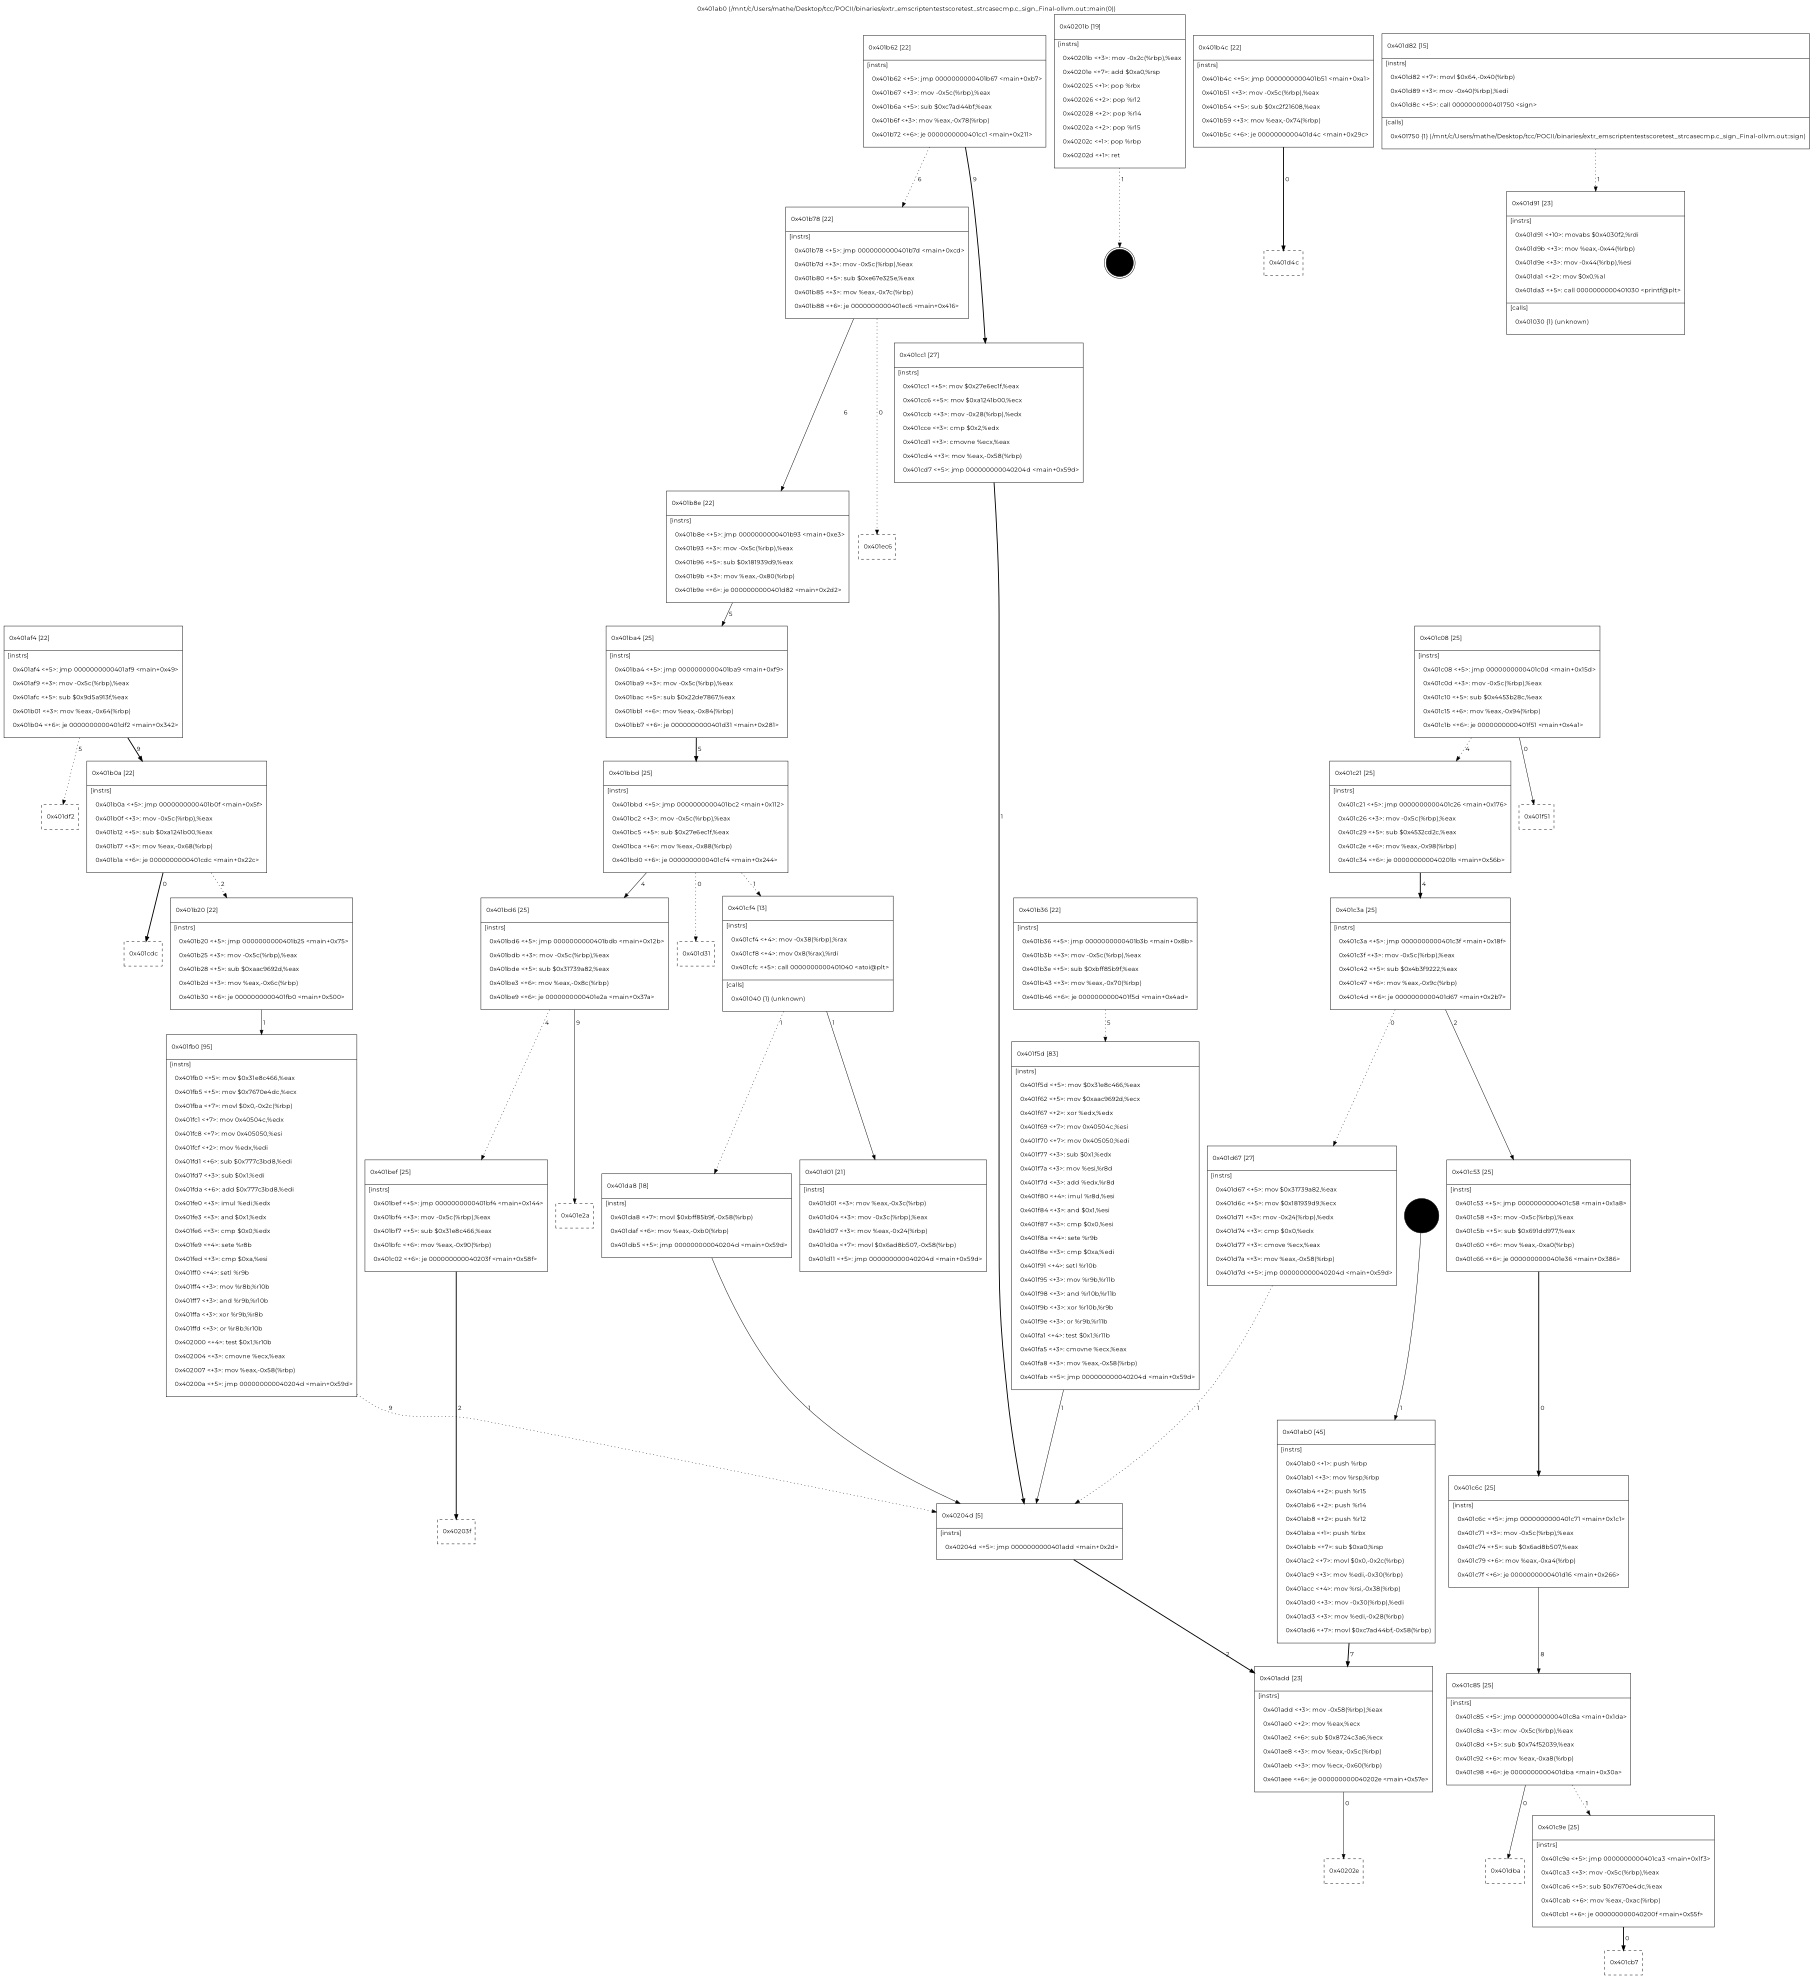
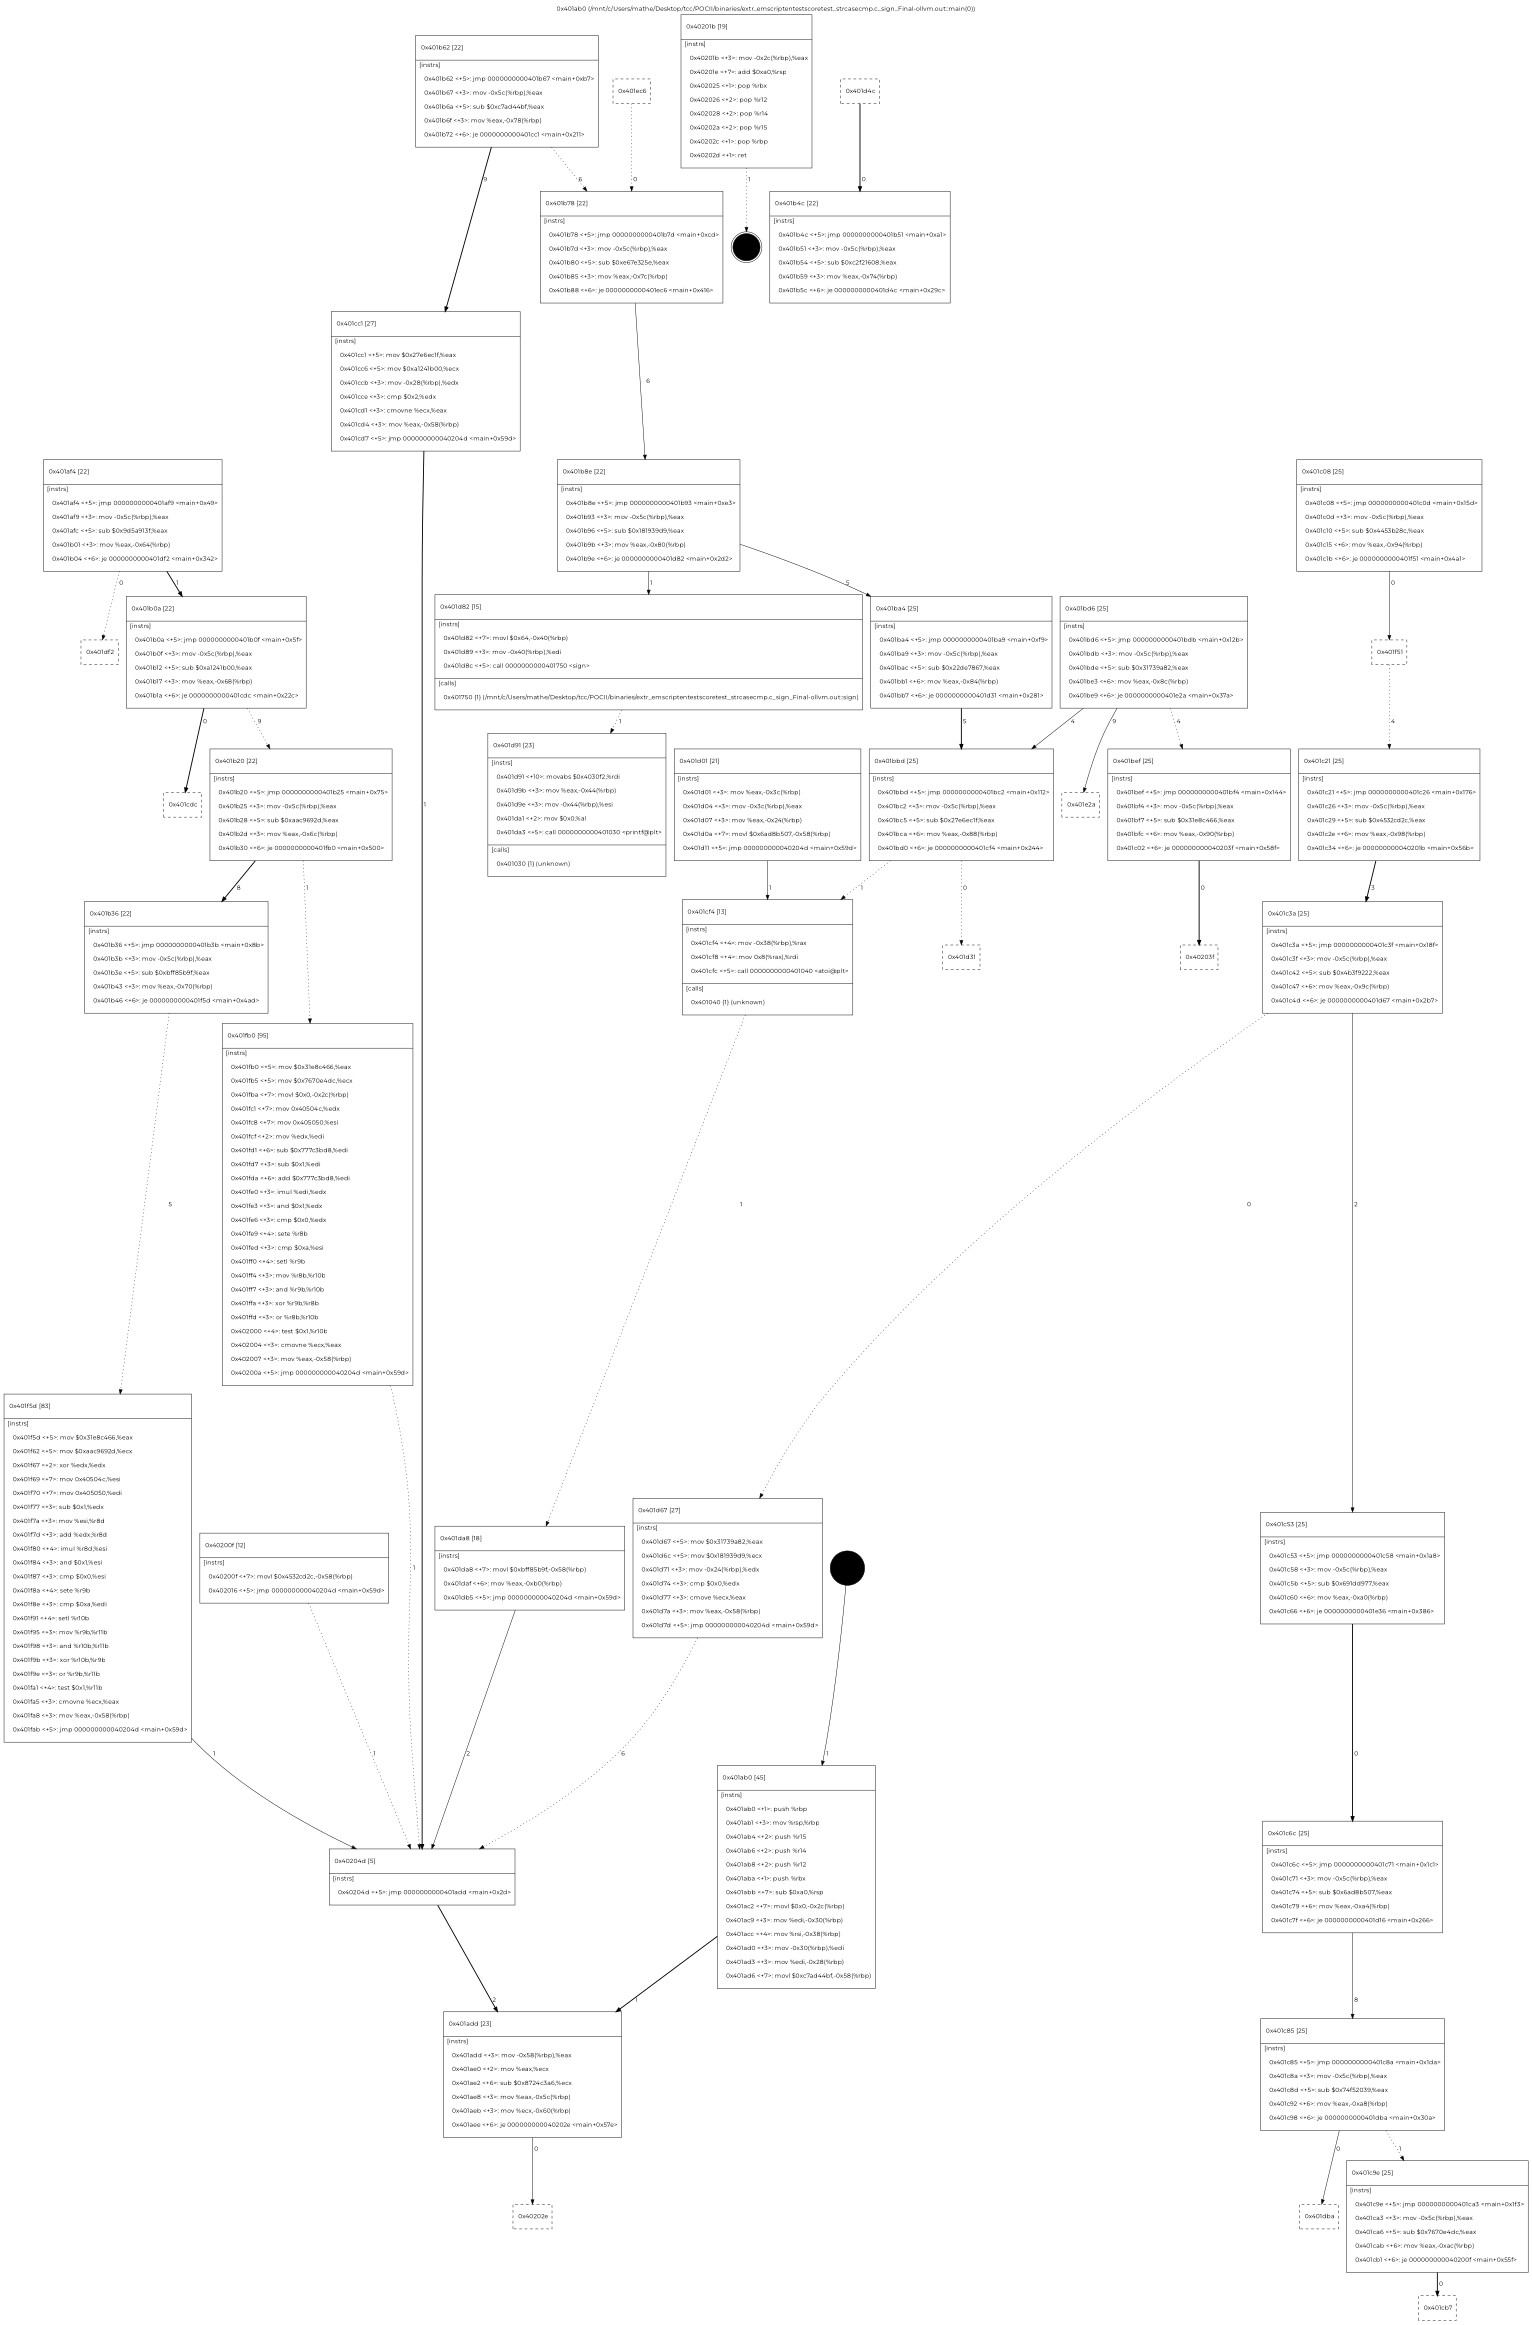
edge "0x401b4c [22]" -> "0x401d4c": reversed
edge "0x401b78 [22]" -> "0x401ec6": reversed
edge "0x401b8e [22]" -> "0x401d82 [15]": added, label "1"
edge "0x401c08 [25]" -> "0x401c21 [25]": now "0x401f51" -> "0x401c21 [25]"
edge "0x401af4 [22]" -> "0x401df2": label " 5" -> " 0"
edge "0x401af4 [22]" -> "0x401b0a [22]": label " 9" -> " 1"
edge "0x401b20 [22]" -> "0x401b36 [22]": added, label "8"
edge "0x401b0a [22]" -> "0x401b20 [22]": label " 2" -> " 9"
edge "0x401bbd [25]" -> "0x401bd6 [25]": reversed
edge "0x401c21 [25]" -> "0x401c3a [25]": label " 4" -> " 3"
edge "0x401b20 [22]" -> "0x401fb0 [95]": style solid -> dotted
edge "0x401cf4 [13]" -> "0x401d01 [21]": reversed
edge "0x401fb0 [95]" -> "0x40204d [5]": label " 9" -> " 1"
edge "0x401bef [25]" -> "0x40203f": label " 2" -> " 0"
edge "0x401da8 [18]" -> "0x40204d [5]": label " 1" -> " 2"
edge "0x401d67 [27]" -> "0x40204d [5]": label " 1" -> " 6"
node "0x40200f [12]": added
edge "0x401ab0 [45]" -> "0x401add [23]": label " 7" -> " 1"
